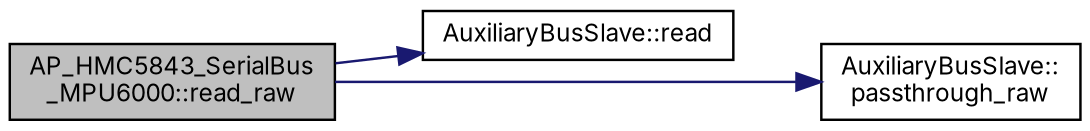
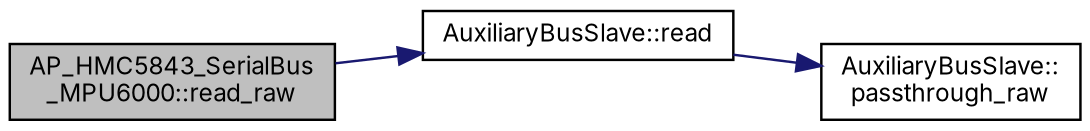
edge "AP_HMC5843_SerialBus _MPU6000::read_raw" -> "AuxiliaryBusSlave:: passthrough_raw": now "AuxiliaryBusSlave::read" -> "AuxiliaryBusSlave:: passthrough_raw"
